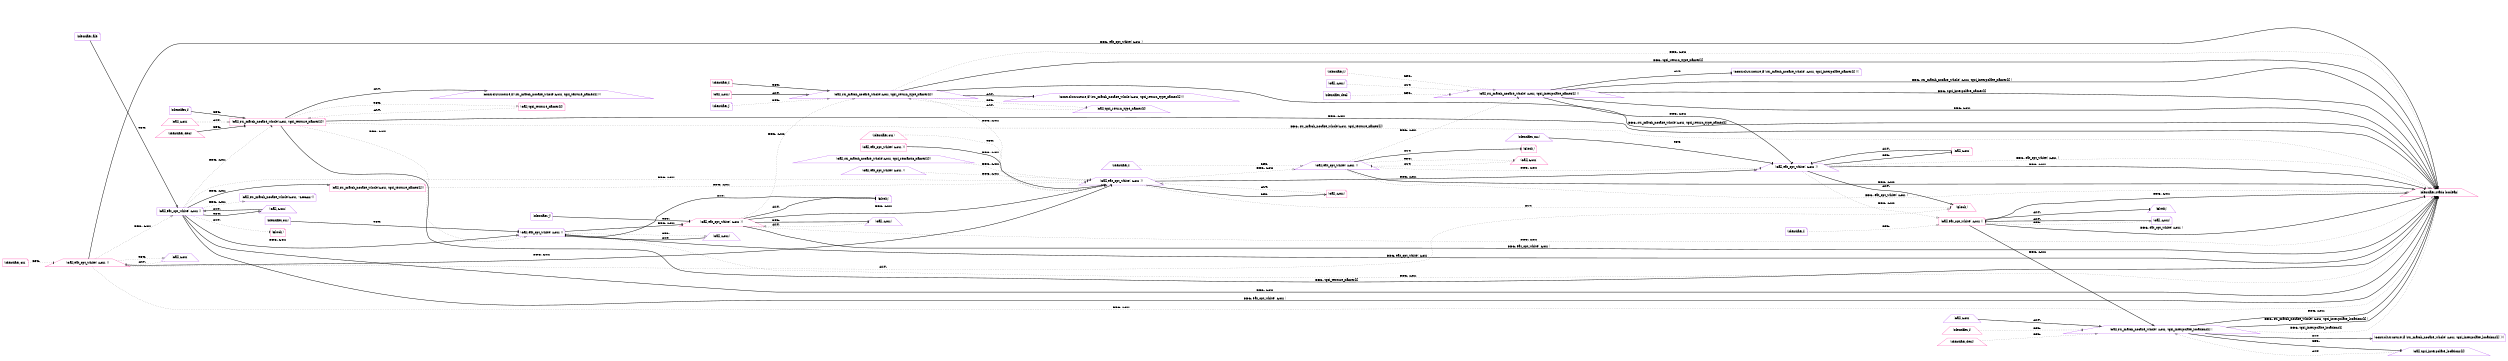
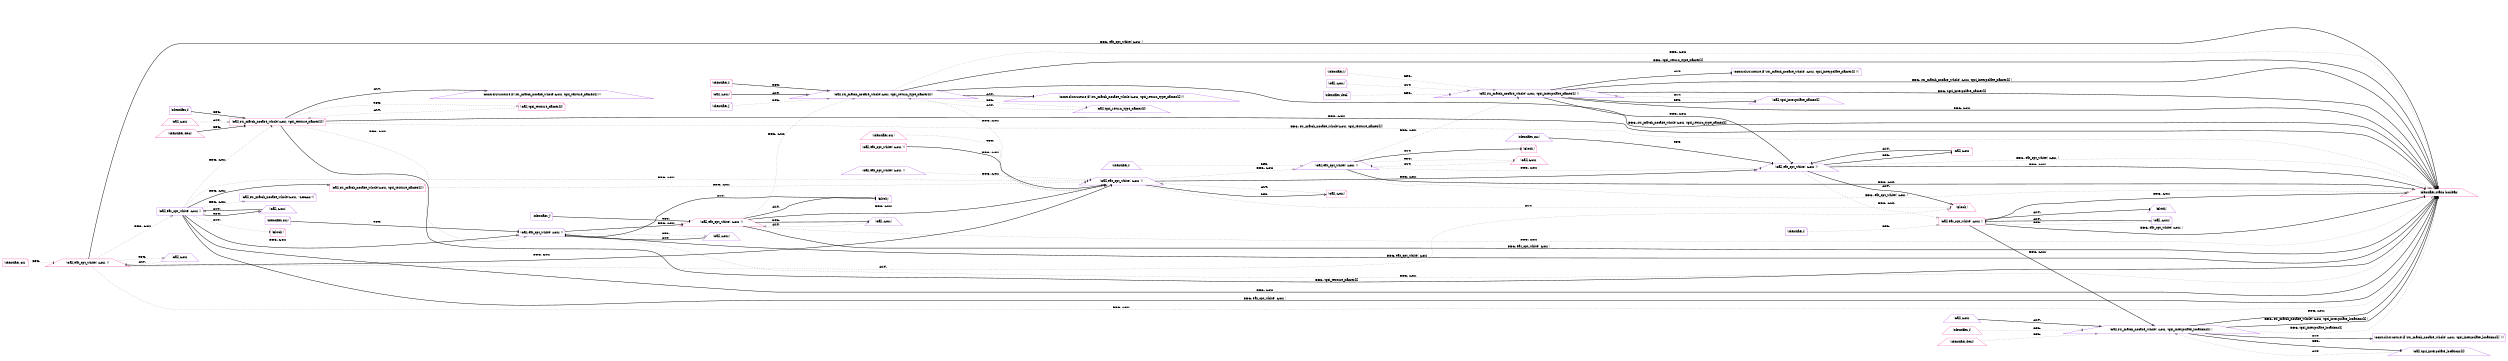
node "(Identifier,file)": removed
node "(Call,tgsi_interpolate_names[i])": added
node "(Call,str_match_nocase_whole(&cur, tgsi_semantic_names[i]))": removed
